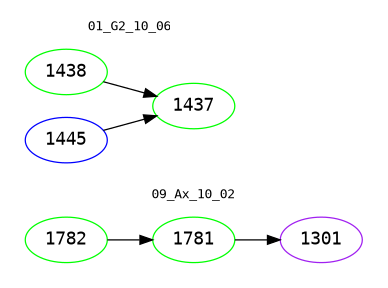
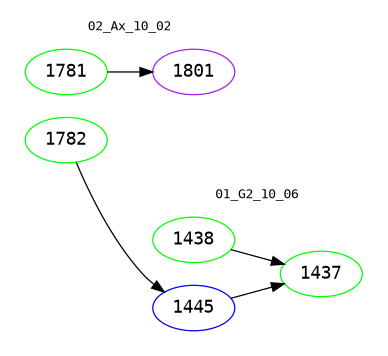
cluster "09_Ax_10_02": label "09_Ax_10_02" -> "02_Ax_10_02"
edge "1782" -> "1781": now "1782" -> "1445"
node "1301": label "1301" -> "1801"
